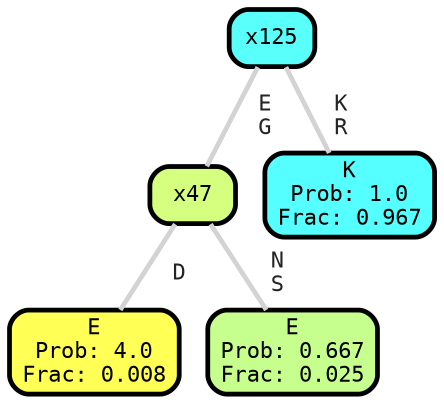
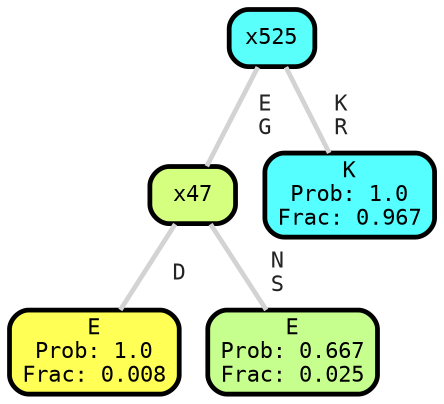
node "x125": label "x125" -> "x525"
node "E Prob: 4.0 Frac: 0.008": label "E Prob: 4.0 Frac: 0.008" -> "E Prob: 1.0 Frac: 0.008"
